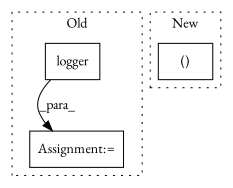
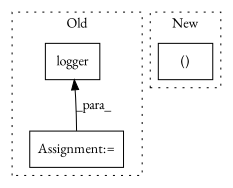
edge "logger" -> "Assignment:=": reversed
